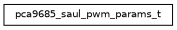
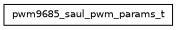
node "pca9685_saul_pwm_params_t": label "pca9685_saul_pwm_params_t" -> "pwm9685_saul_pwm_params_t"
